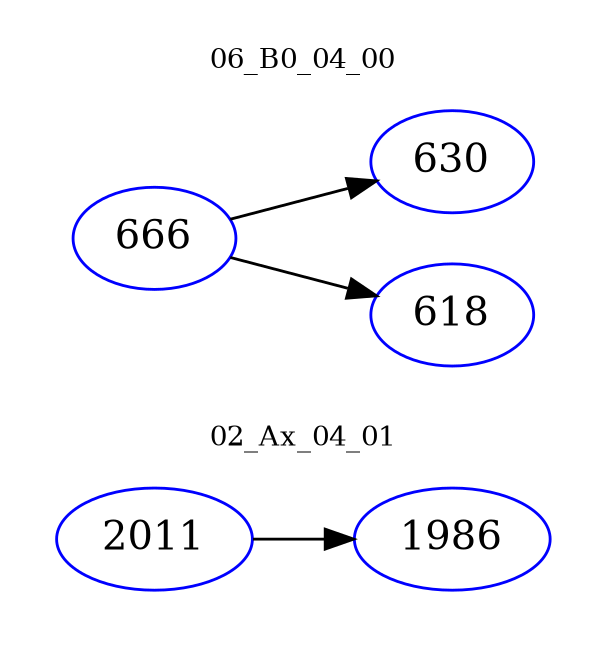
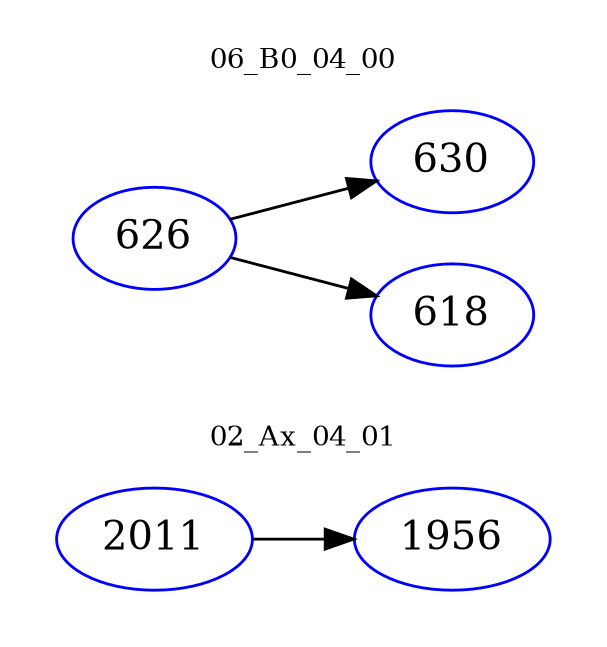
node "666": label "666" -> "626"
node "1986": label "1986" -> "1956"
